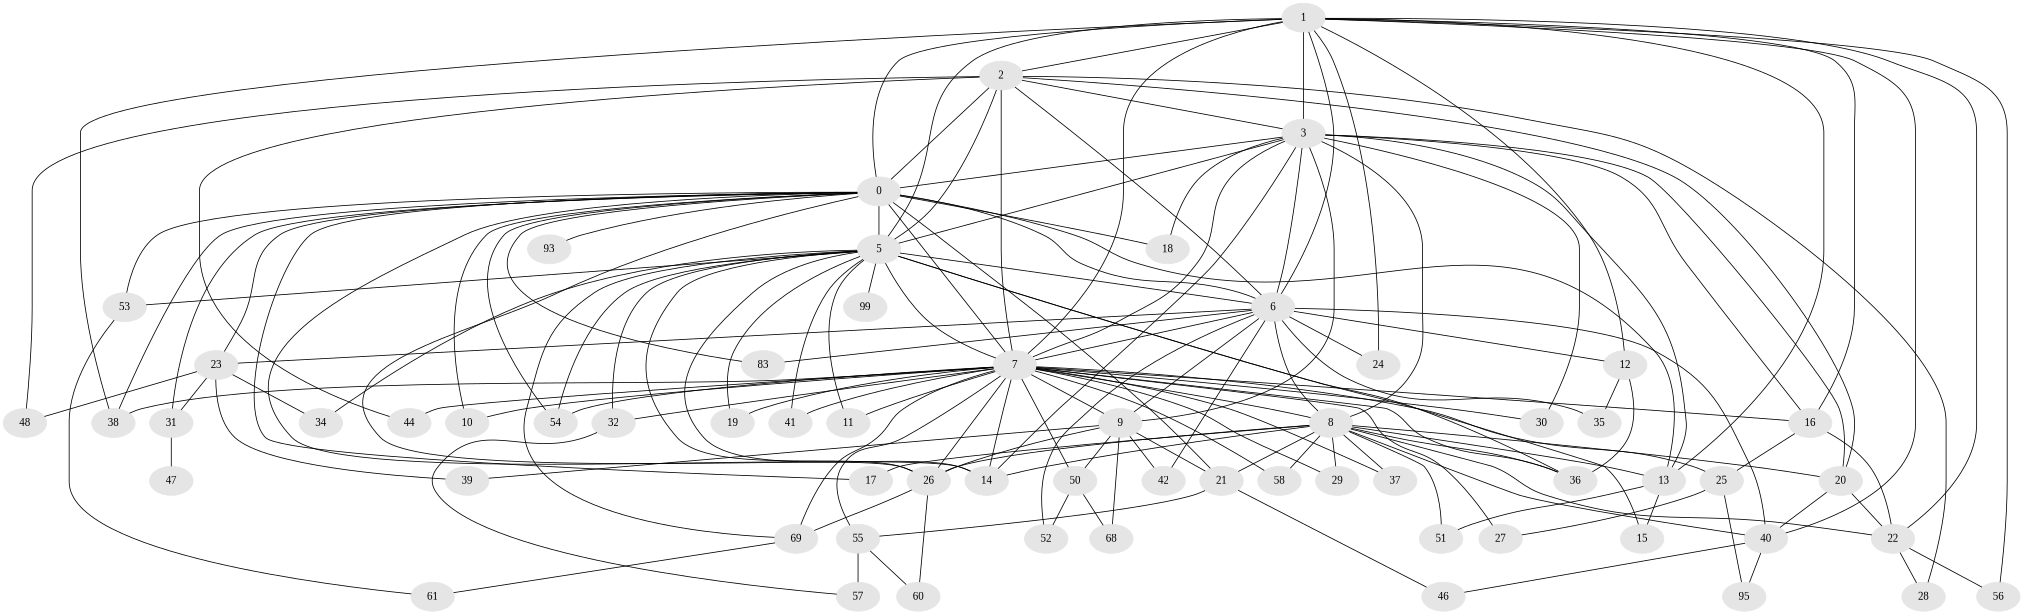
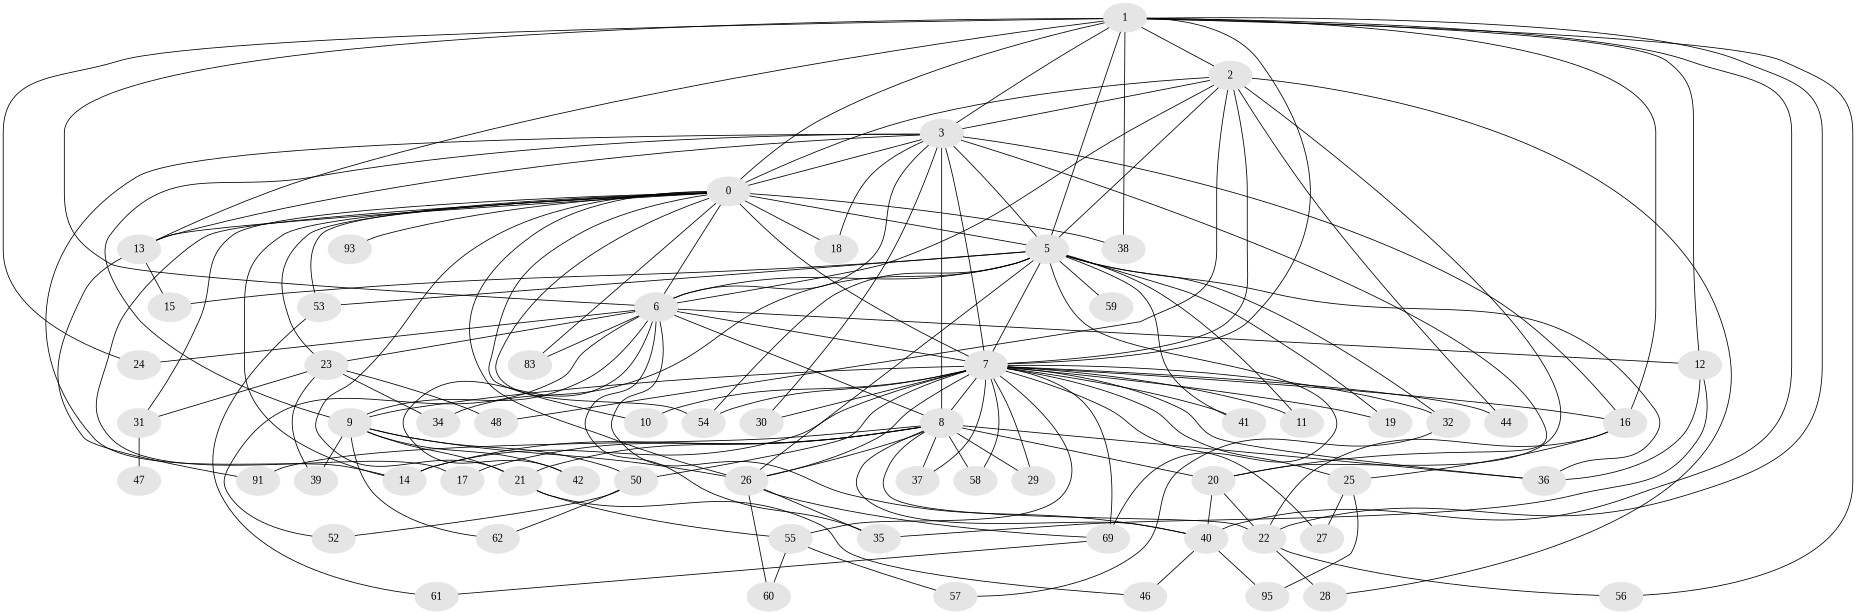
node "99": label "99" -> "59"
edge "7" -- "38": removed
edge "5" -- "14": removed
edge "8" -- "13": removed
edge "26" -- "35": added
node "68": label "68" -> "62"
node "51": label "51" -> "91"
